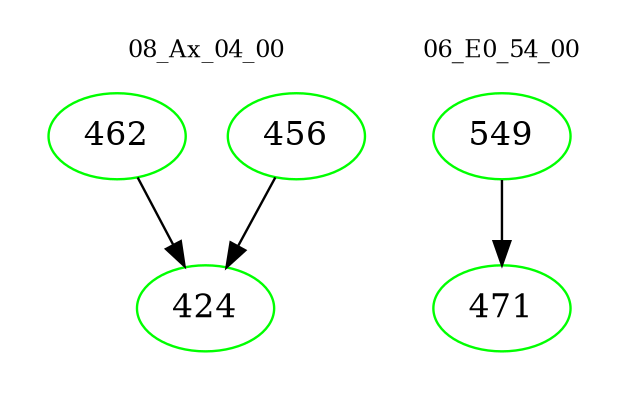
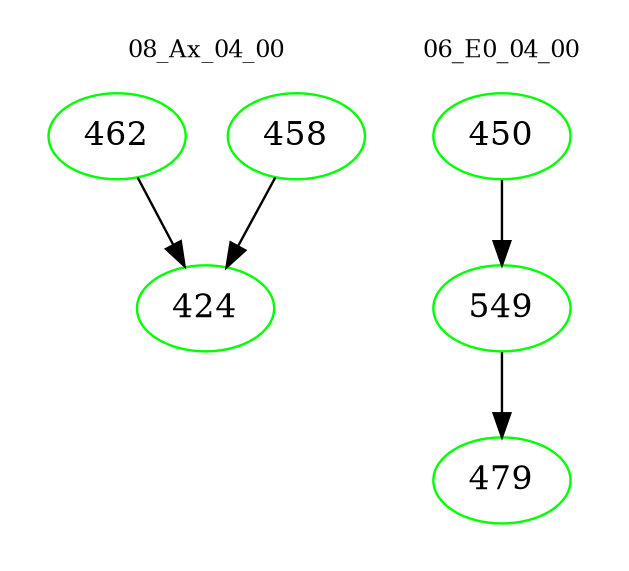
cluster "06_E0_54_00": label "06_E0_54_00" -> "06_E0_04_00"
node "456": label "456" -> "458"
node "450": added
node "471": label "471" -> "479"
